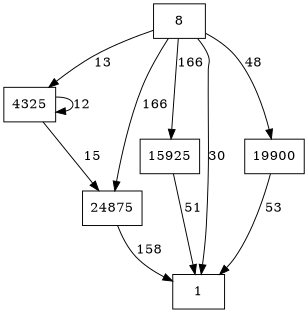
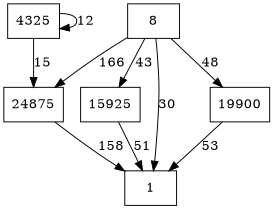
edge "8" -> "4325": removed, label "13"
edge "8" -> "15925": label "166" -> "43"
